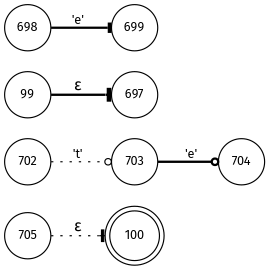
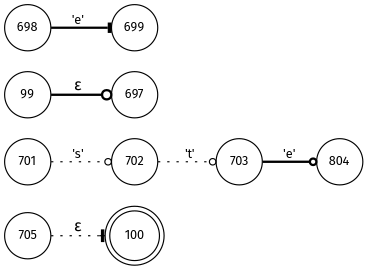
edge "99" -> "697": arrowhead tee -> odot
node "701": added
node "704": label "704" -> "804"
